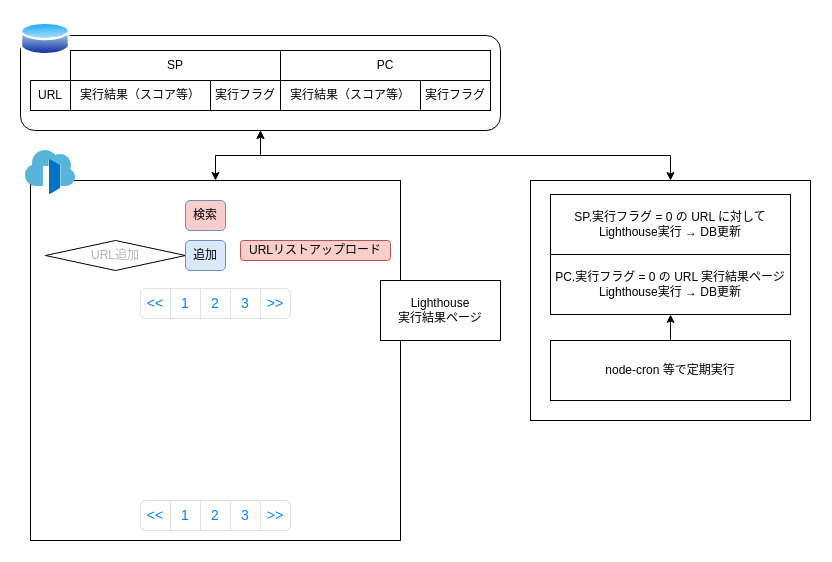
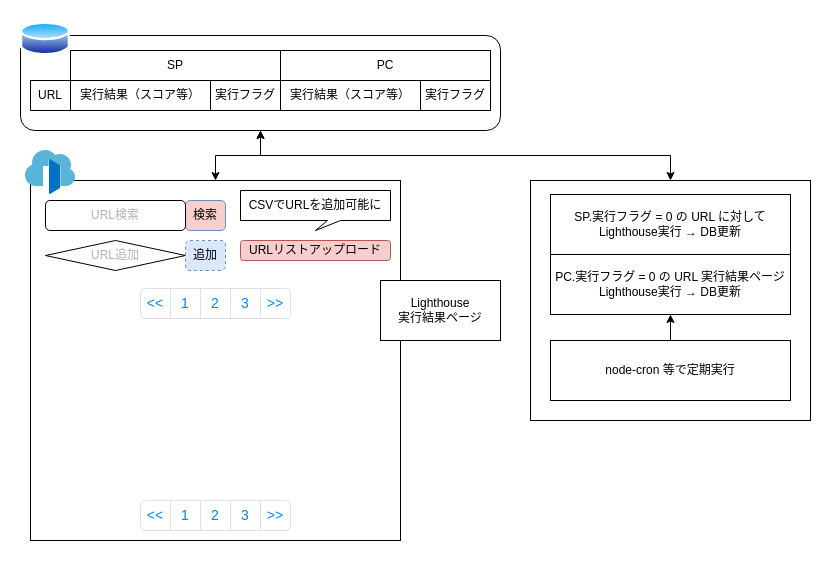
node "CSVでURLを追加可能に": added
node "URL検索": added
node "追加": style solid -> dashed
